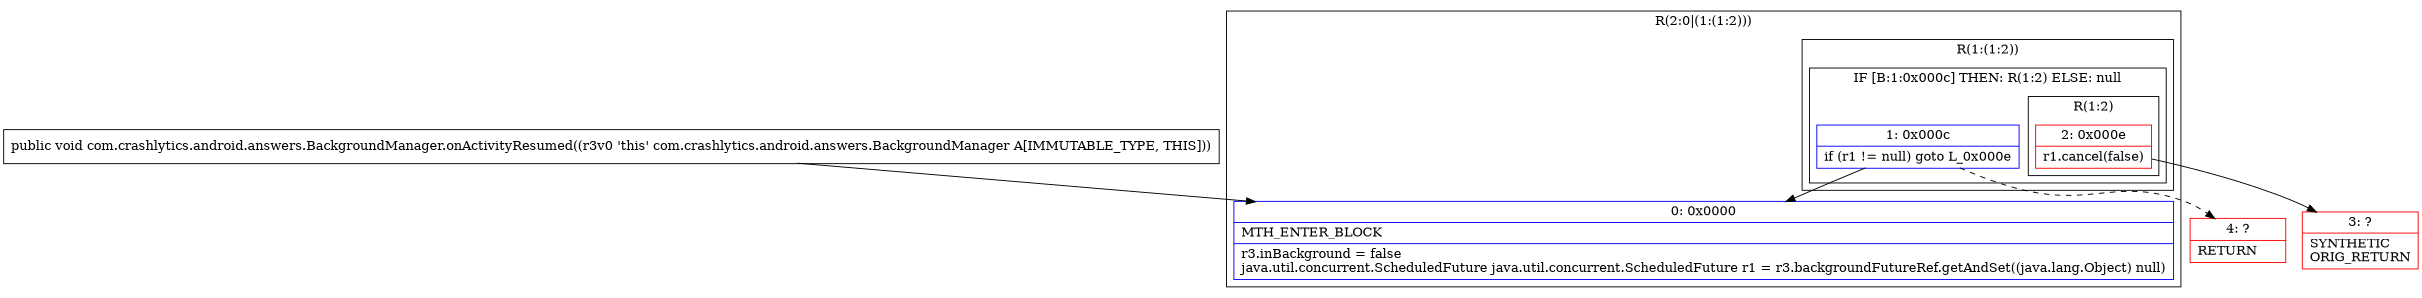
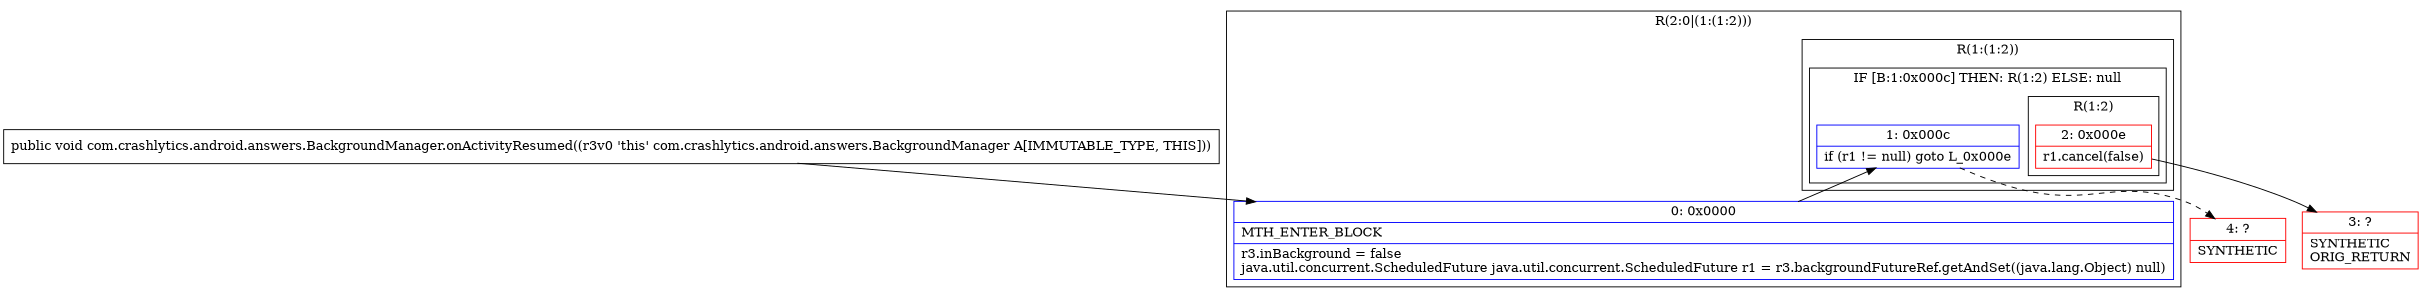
edge "1: 0x000c" -> "0: 0x0000": reversed
node "4: ?": text "RETURN" -> "SYNTHETIC"
